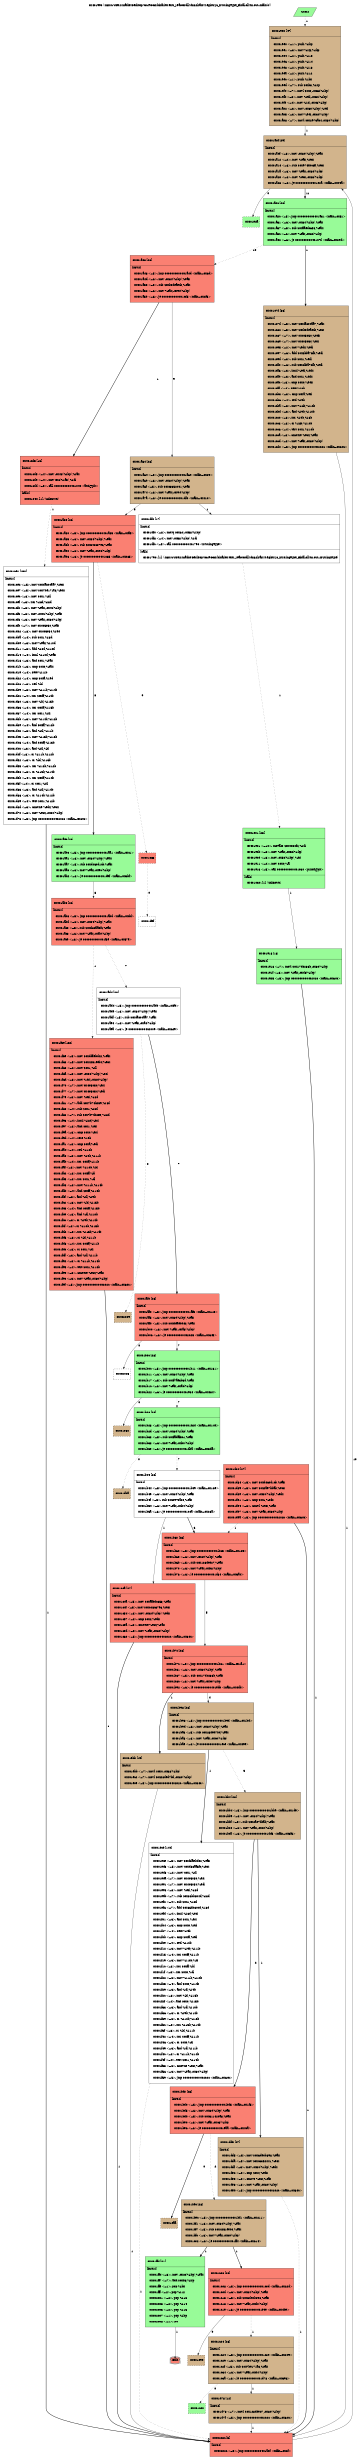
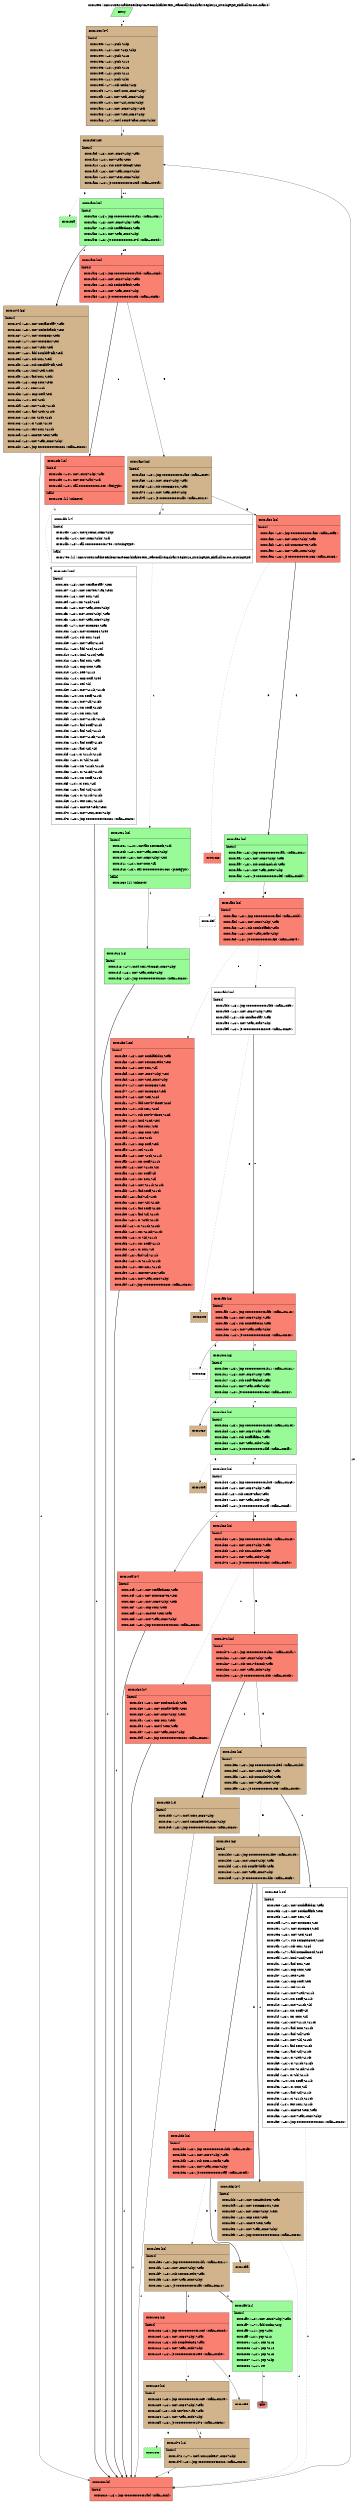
node "Users": label "Users" -> "Entry"
edge "0x401a0f [29]" -> "0x401e2a": style solid -> dotted
edge "0x401c65" -> "0x401d9f": now "0x401a9c [28]" -> "0x401d9f"
edge "0x401d84 [27]" -> "0x401b60 [28]": reversed
